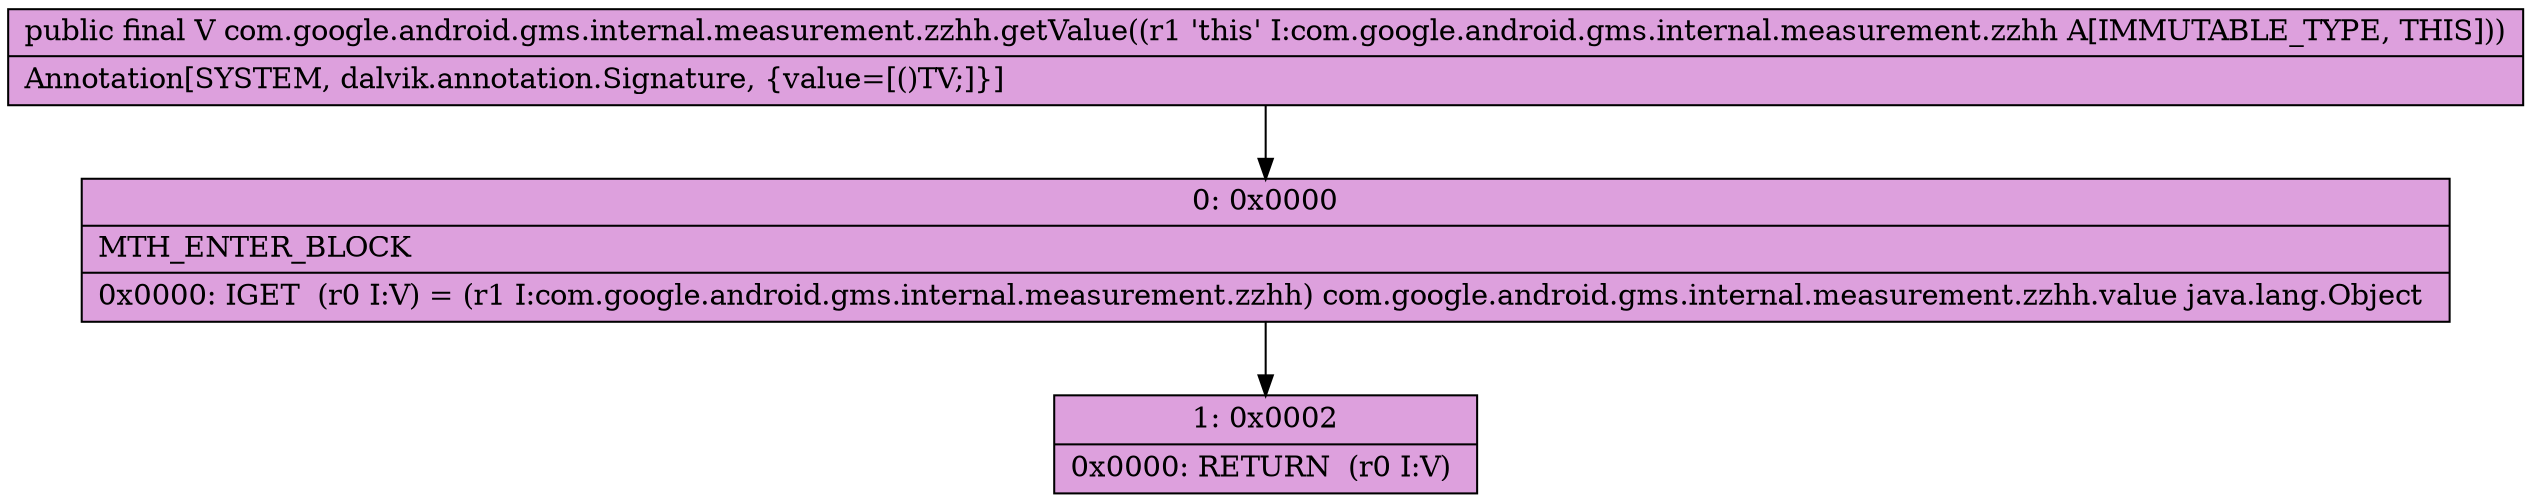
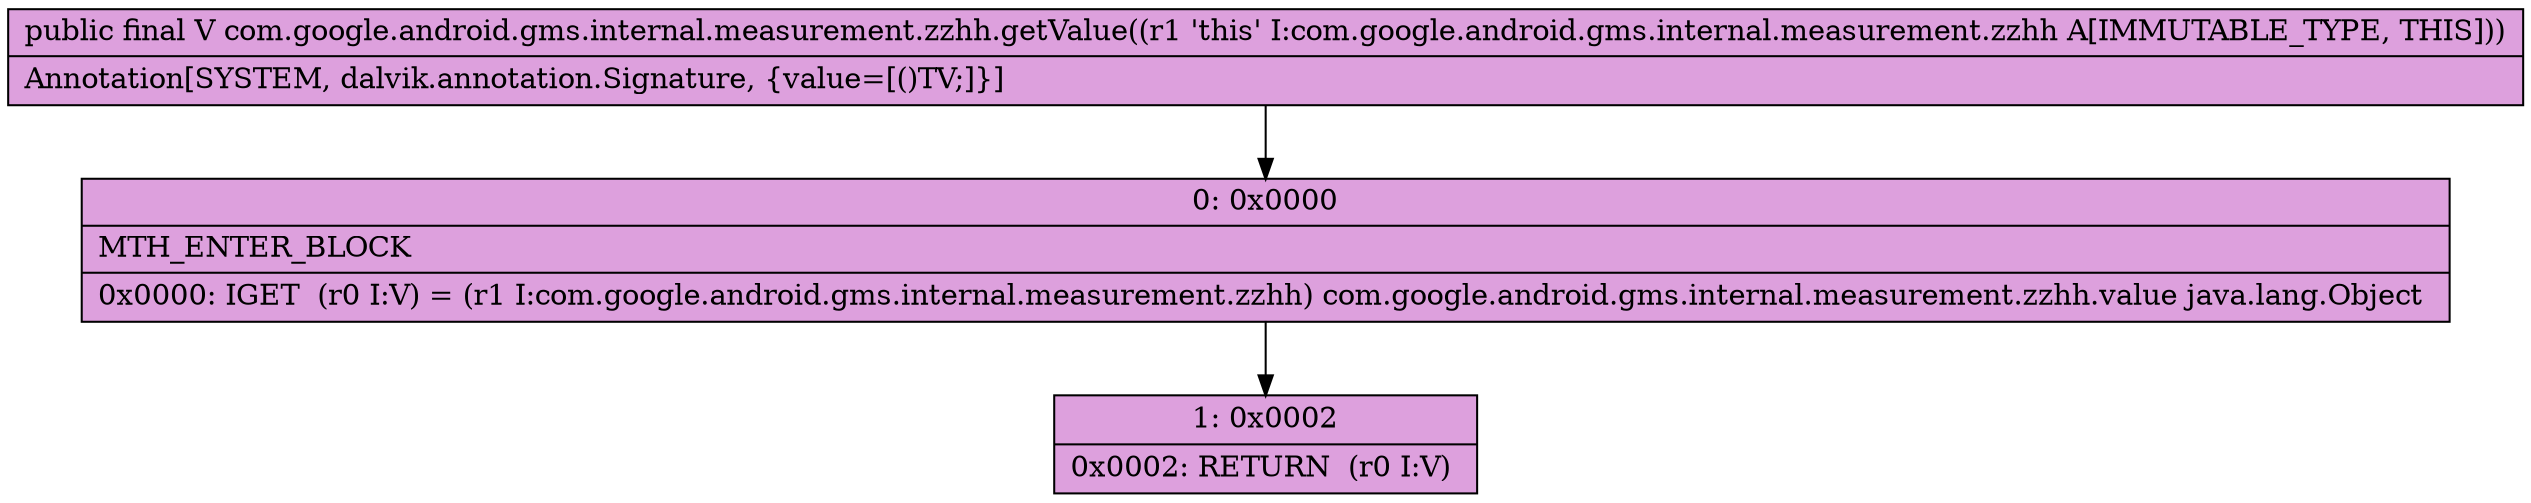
node "1: 0x0002": text "0x0000: RETURN  (r0 I:V)" -> "0x0002: RETURN  (r0 I:V)"
